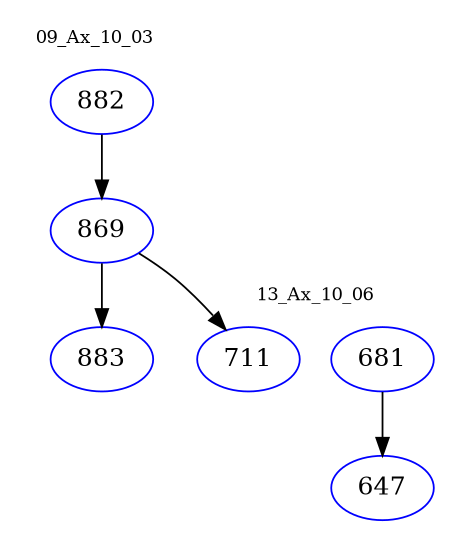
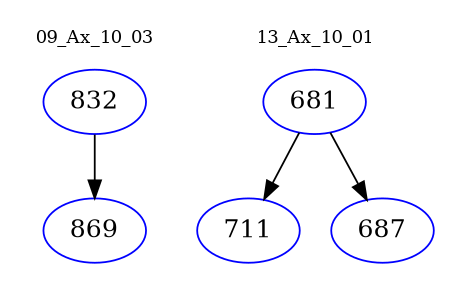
node "882": label "882" -> "832"
edge "869" -> "711": now "681" -> "711"
cluster "13_Ax_10_06": label "13_Ax_10_06" -> "13_Ax_10_01"
node "883": removed
node "647": label "647" -> "687"
